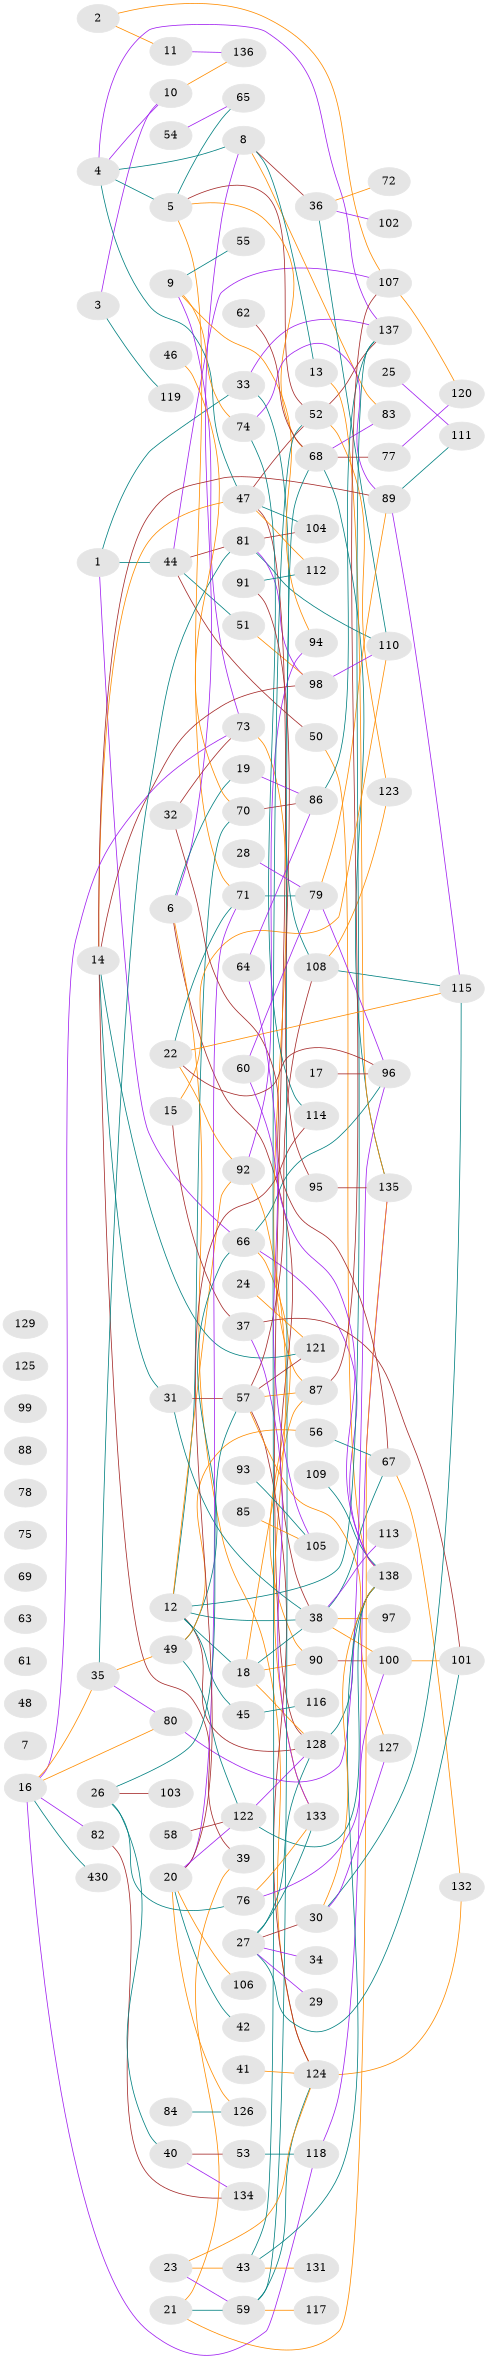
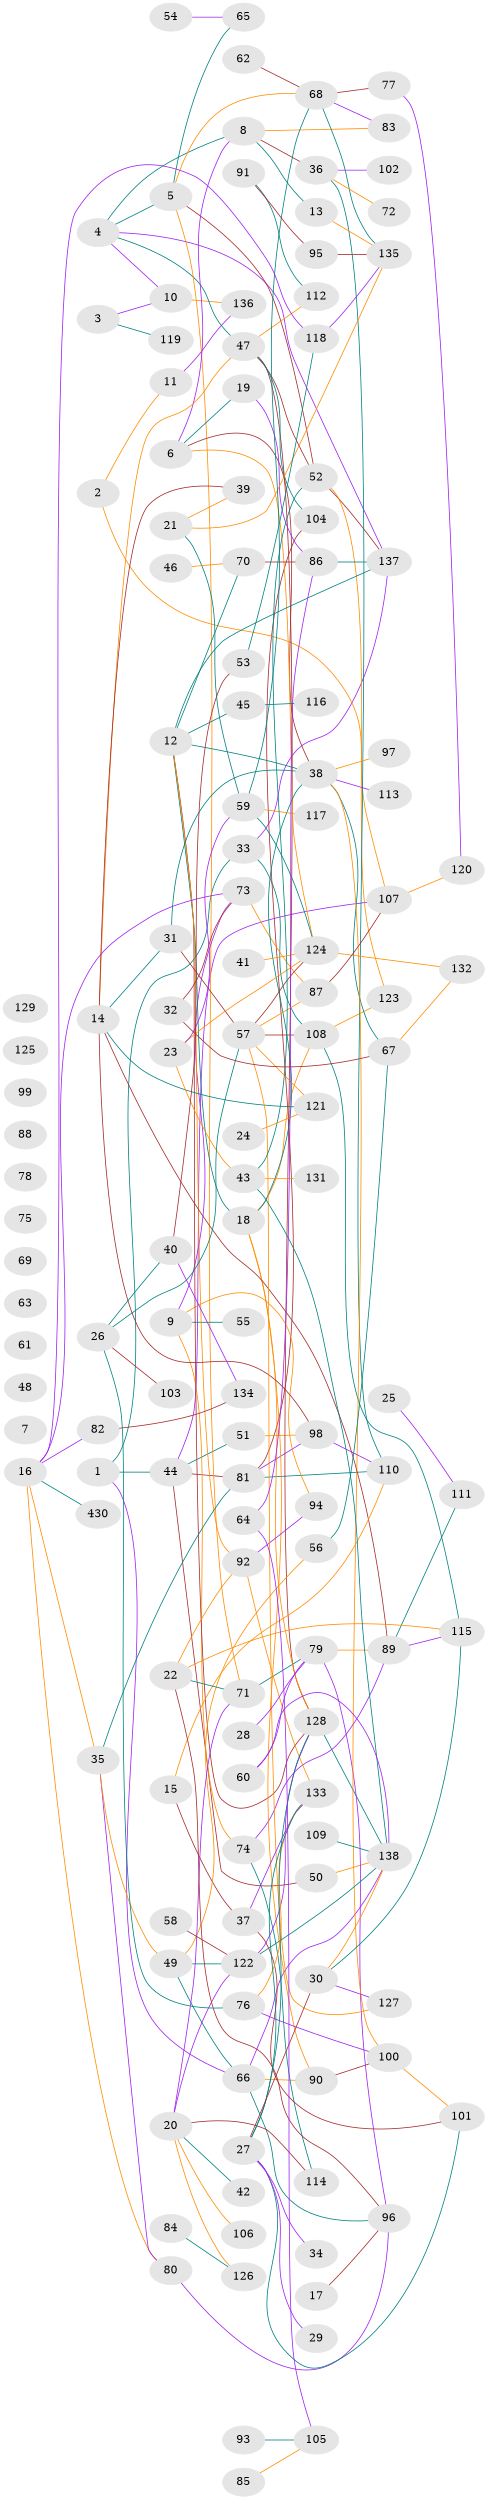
edge "121" -- "57": color brown -> darkorange
edge "87" -- "18": now "108" -- "18"
